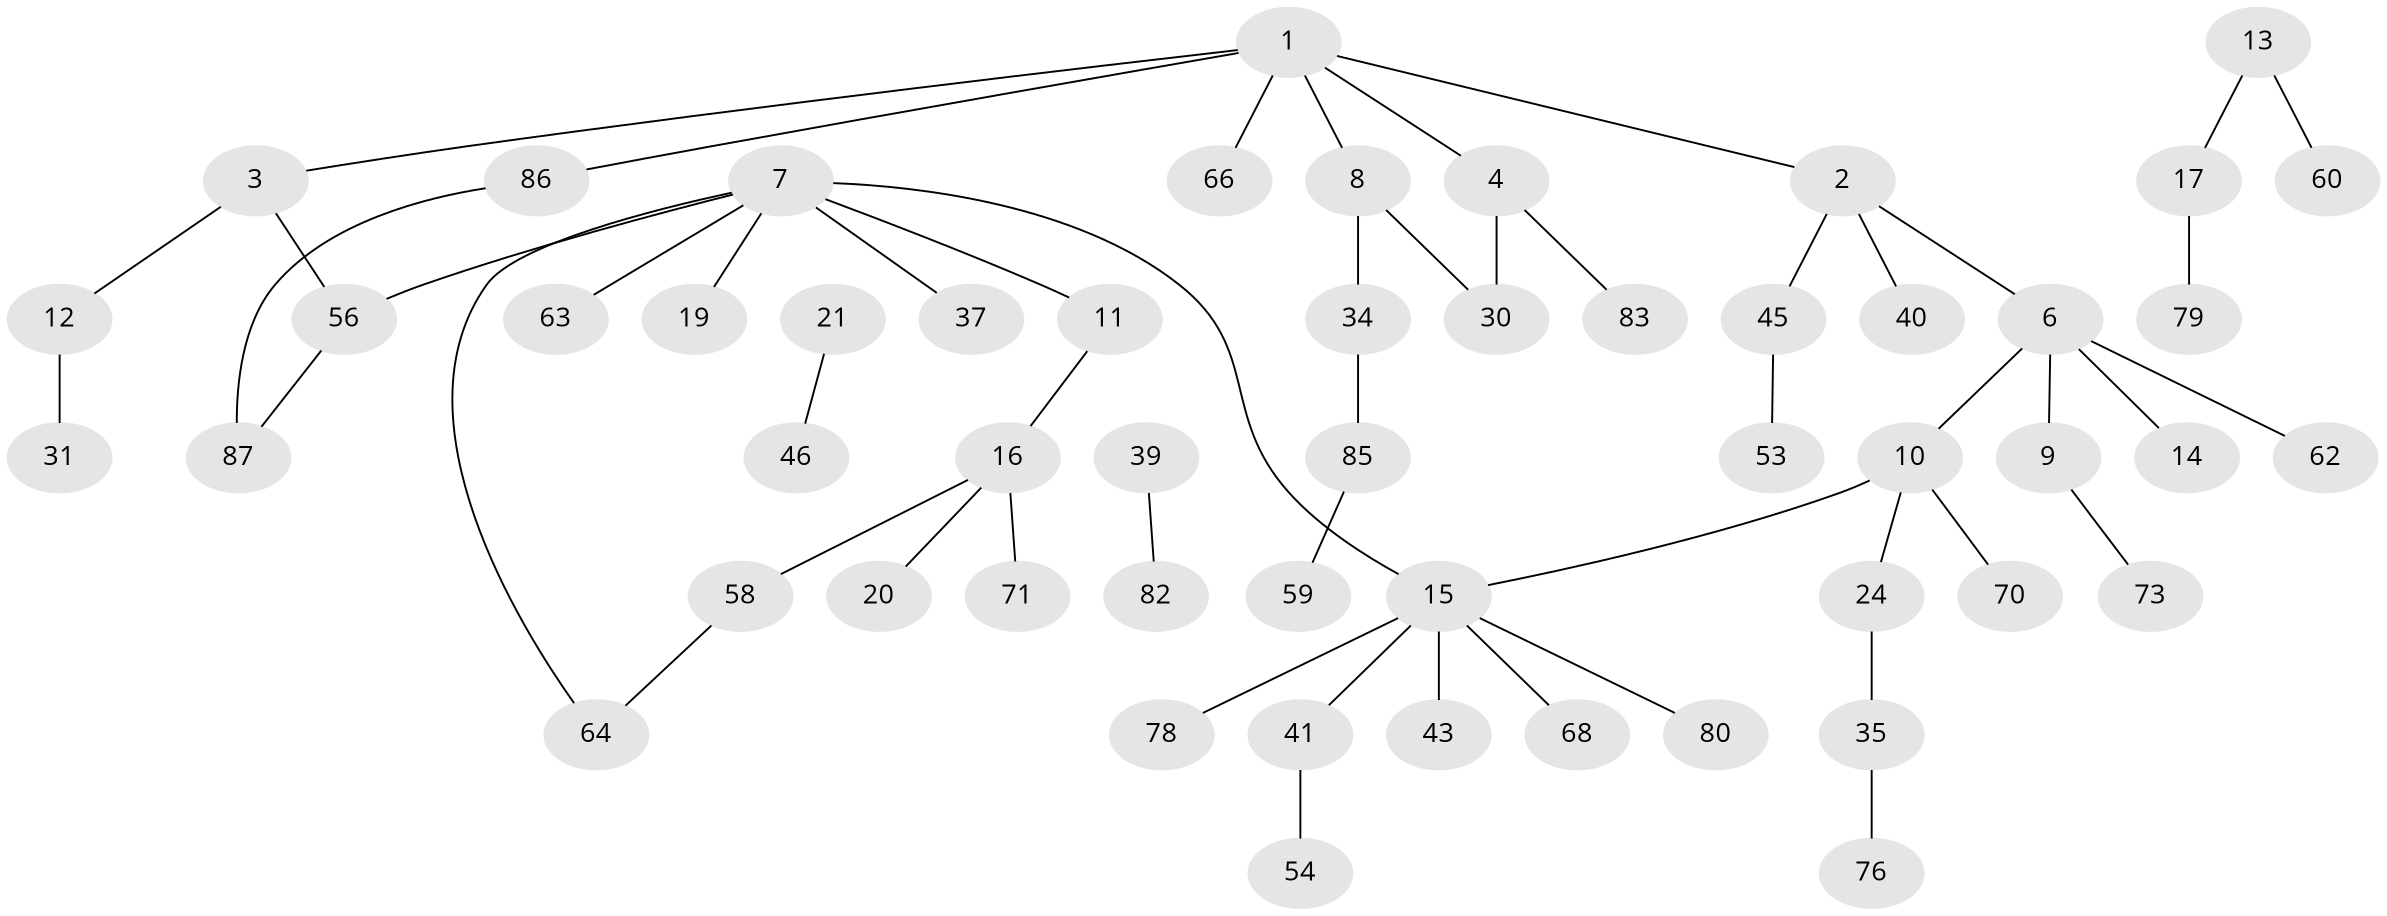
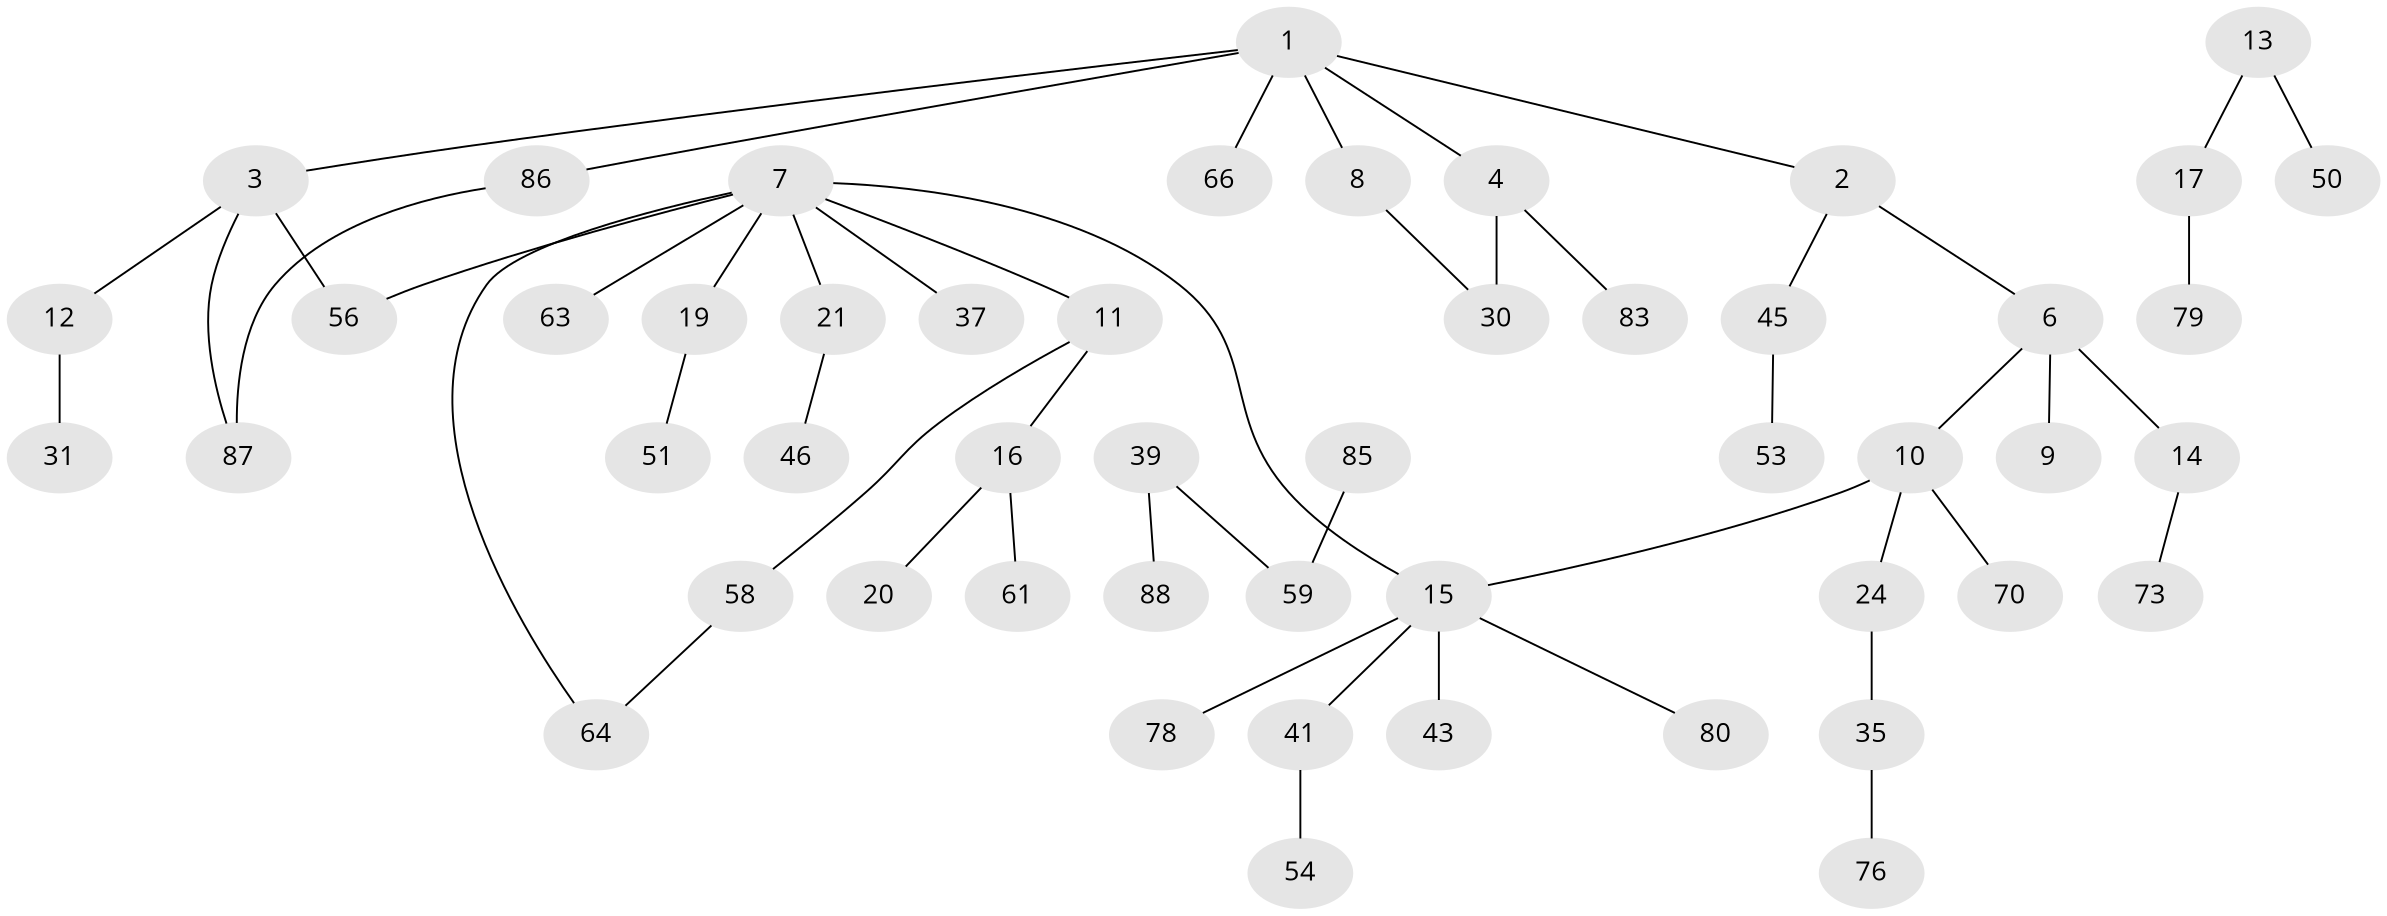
node "60": label "60" -> "50"
edge "7" -- "21": added
node "34": removed
node "40": removed
edge "56" -- "87": now "3" -- "87"
node "51": added
node "62": removed
edge "16" -- "58": now "11" -- "58"
edge "39" -- "59": added
edge "9" -- "73": now "14" -- "73"
node "71": label "71" -> "61"
node "82": label "82" -> "88"
node "68": removed
